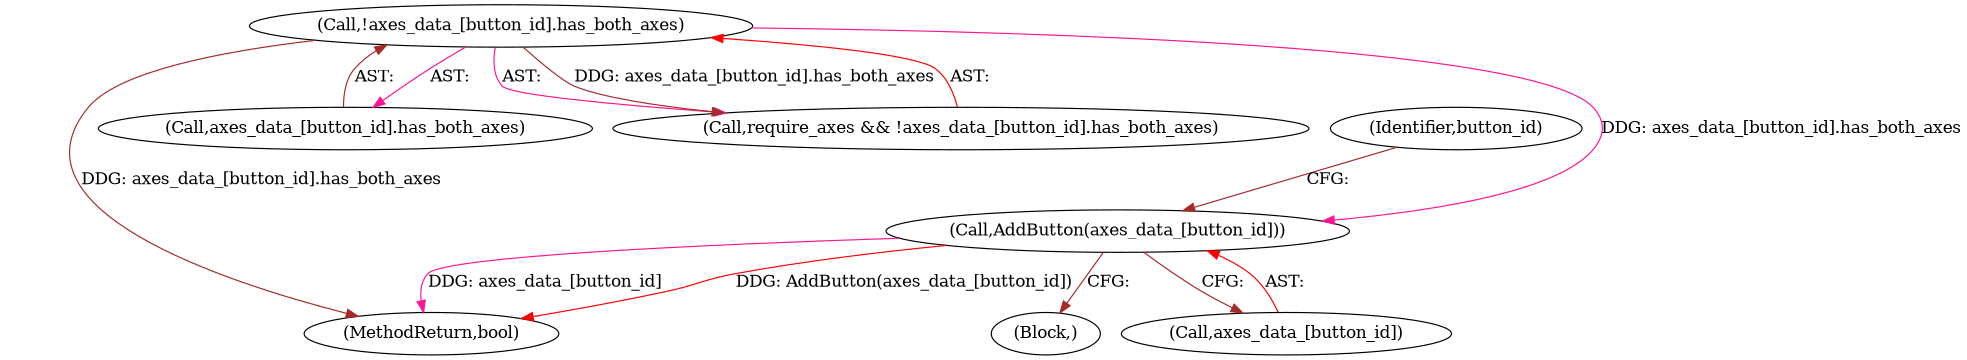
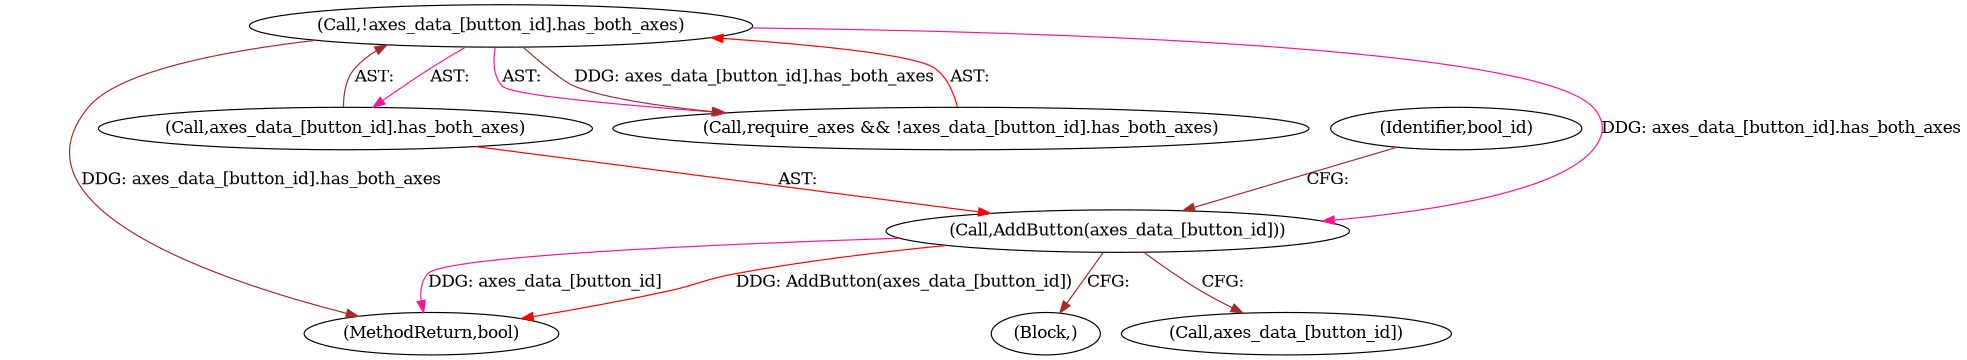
node "(Identifier,button_id)": label "(Identifier,button_id)" -> "(Identifier,bool_id)"
edge "(Call,axes_data_[button_id])" -> "(Call,AddButton(axes_data_[button_id]))": now "(Call,axes_data_[button_id].has_both_axes)" -> "(Call,AddButton(axes_data_[button_id]))"
